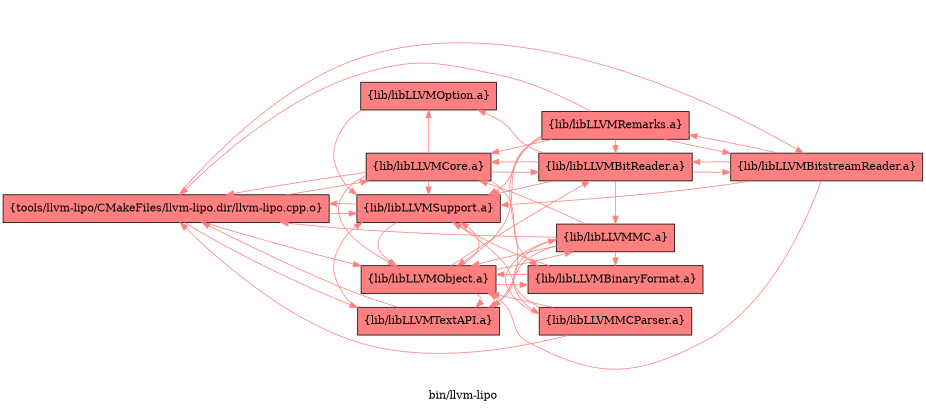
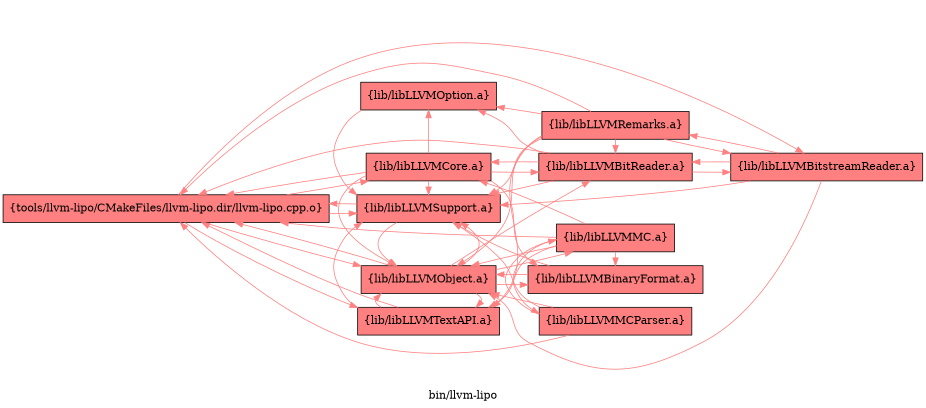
edge "{lib/libLLVMRemarks.a}" -> "{lib/libLLVMCore.a}": now "{lib/libLLVMRemarks.a}" -> "{lib/libLLVMOption.a}"
edge "{lib/libLLVMBitReader.a}" -> "{lib/libLLVMMC.a}": now "{lib/libLLVMBitReader.a}" -> "{tools/llvm-lipo/CMakeFiles/llvm-lipo.dir/llvm-lipo.cpp.o}"
edge "{lib/libLLVMObject.a}" -> "{tools/llvm-lipo/CMakeFiles/llvm-lipo.dir/llvm-lipo.cpp.o}": added
edge "{lib/libLLVMTextAPI.a}" -> "{lib/libLLVMObject.a}": added
